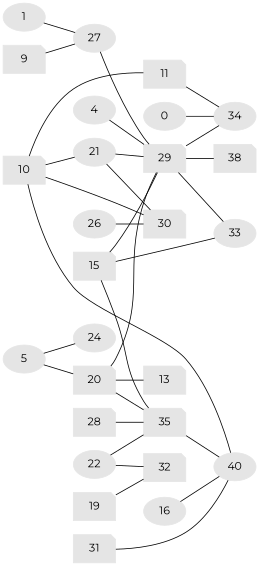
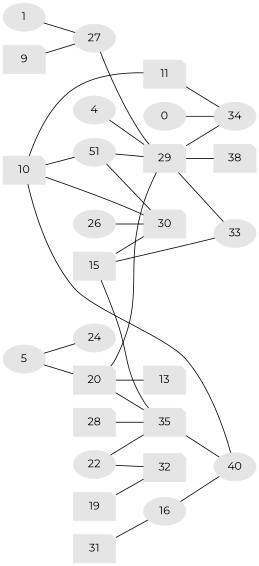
node "21": label "21" -> "51"
edge "29" -- "15": now "30" -- "15"
edge "40" -- "31": now "16" -- "31"
